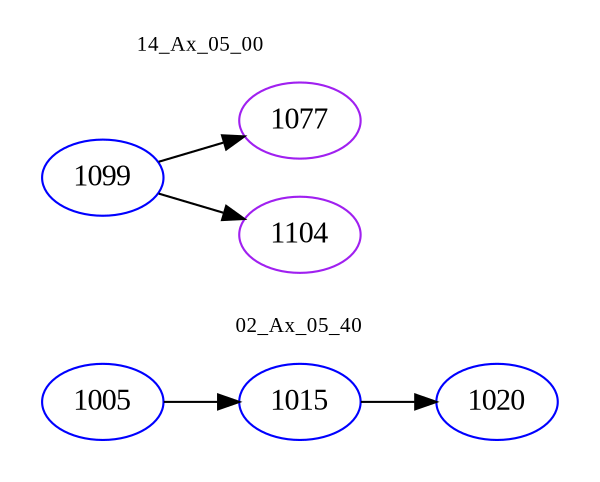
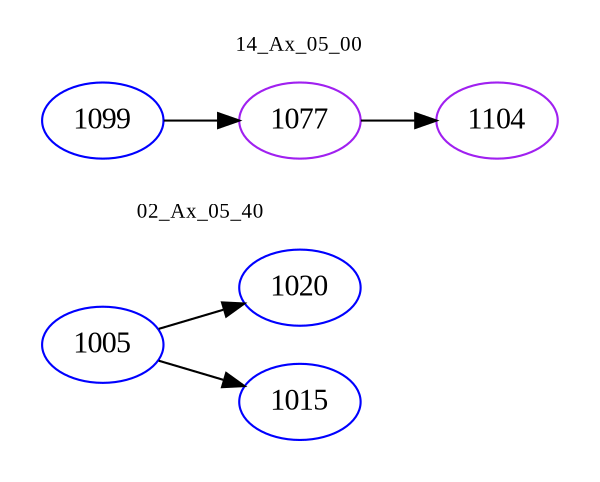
edge "1099" -> "1104": now "1077" -> "1104"
edge "1015" -> "1020": now "1005" -> "1020"
